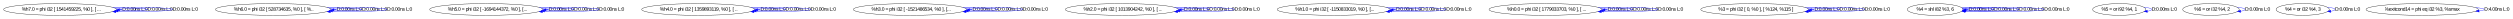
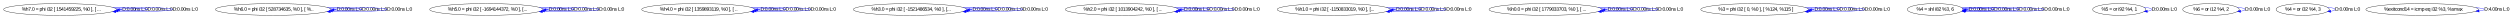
node "%6 = or i32 %4, 2": label "%6 = or i32 %4, 2" -> "%6 = or i12 %4, 2"
node "%exitcond14 = phi eq i32 %3, %smax": label "%exitcond14 = phi eq i32 %3, %smax" -> "%exitcond14 = icmp eq i32 %3, %smax"
